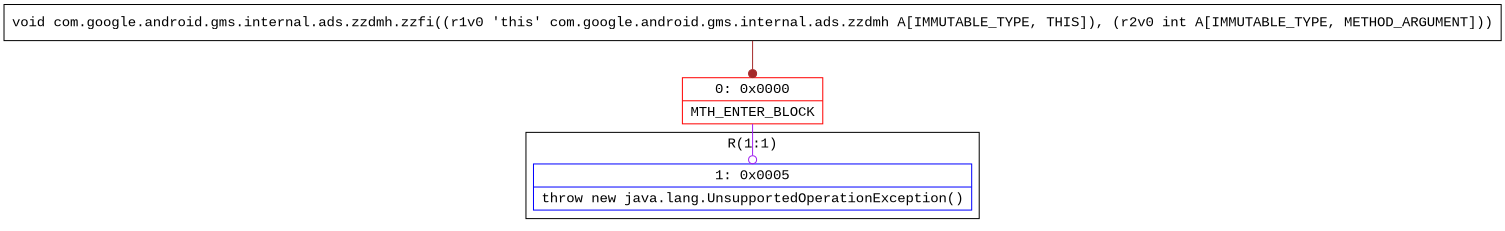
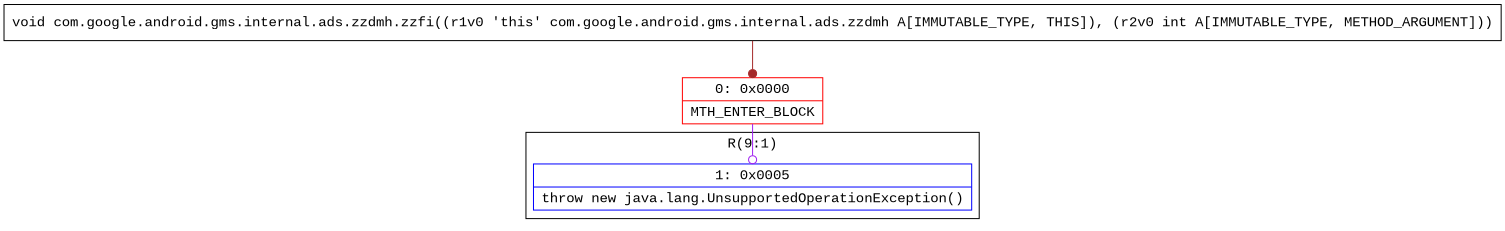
cluster "R(1:1)": label "R(1:1)" -> "R(9:1)"
